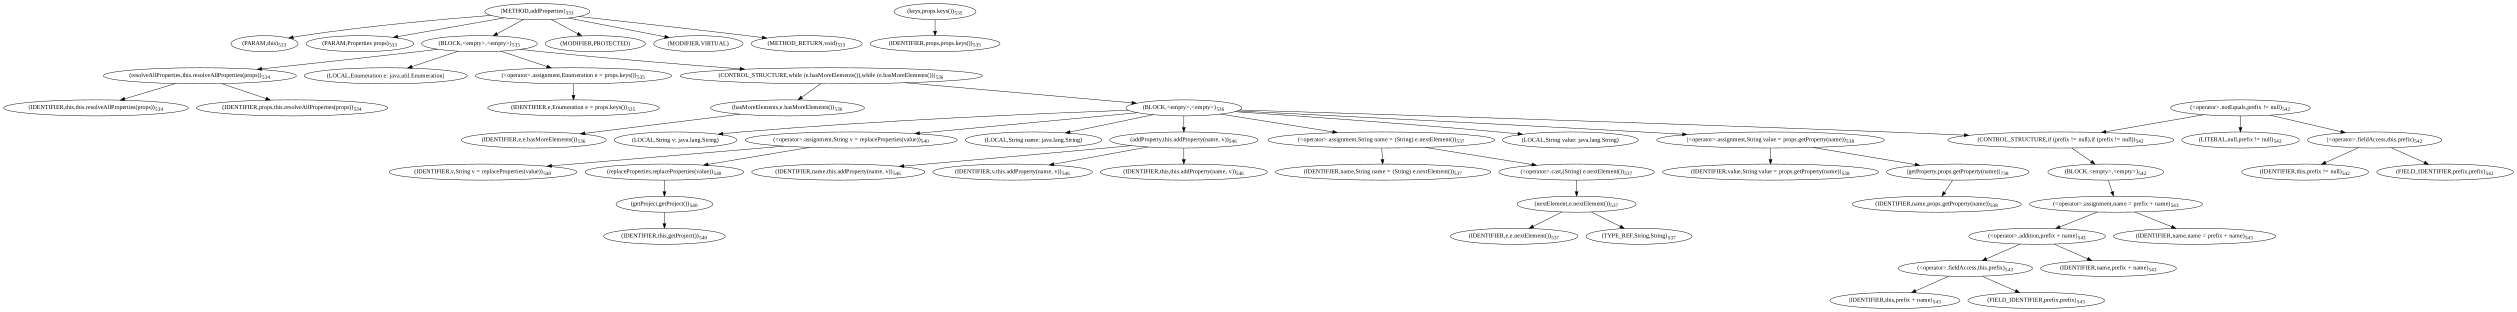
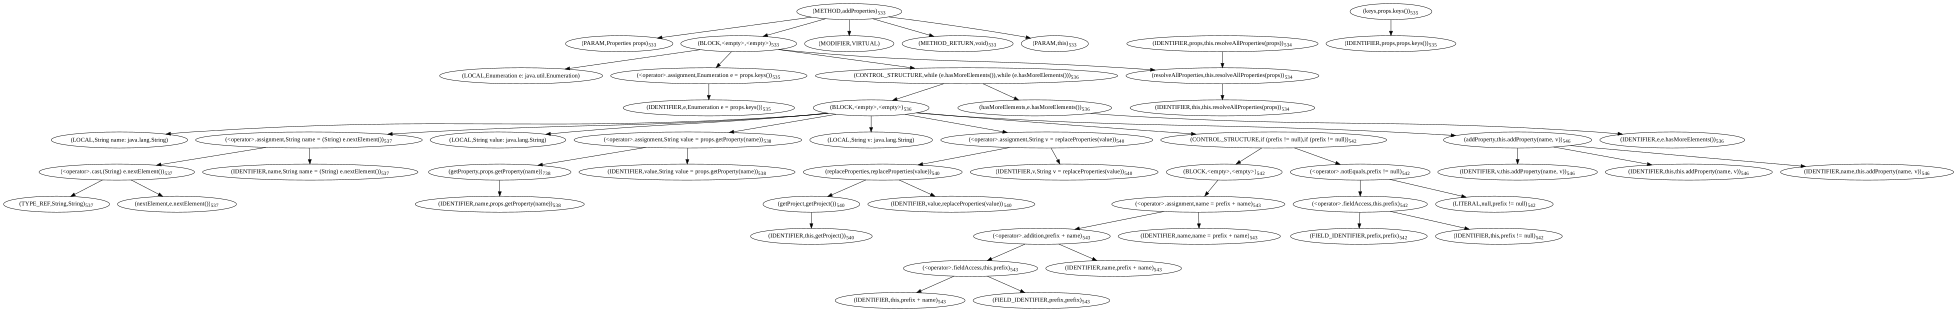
node "(MODIFIER,PROTECTED)": removed
edge "(resolveAllProperties,this.resolveAllProperties(props))" -> "(IDENTIFIER,props,this.resolveAllProperties(props))": reversed
edge "(<operator>.notEquals,prefix != null)" -> "(CONTROL_STRUCTURE,if (prefix != null),if (prefix != null))": reversed
node "(IDENTIFIER,value,replaceProperties(value))": added
edge "(nextElement,e.nextElement())" -> "(TYPE_REF,String,String)": now "(<operator>.cast,(String) e.nextElement())" -> "(TYPE_REF,String,String)"
node "(IDENTIFIER,e,e.nextElement())": removed
